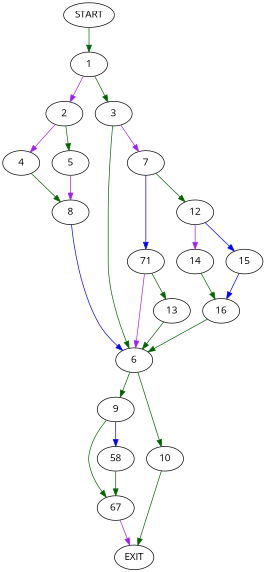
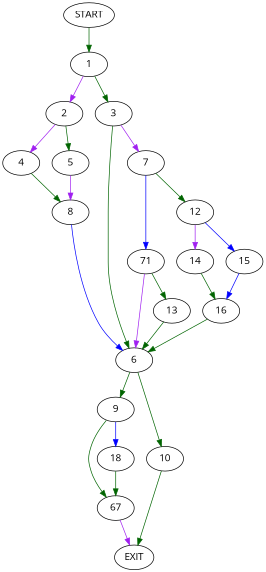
node "58": label "58" -> "18"
